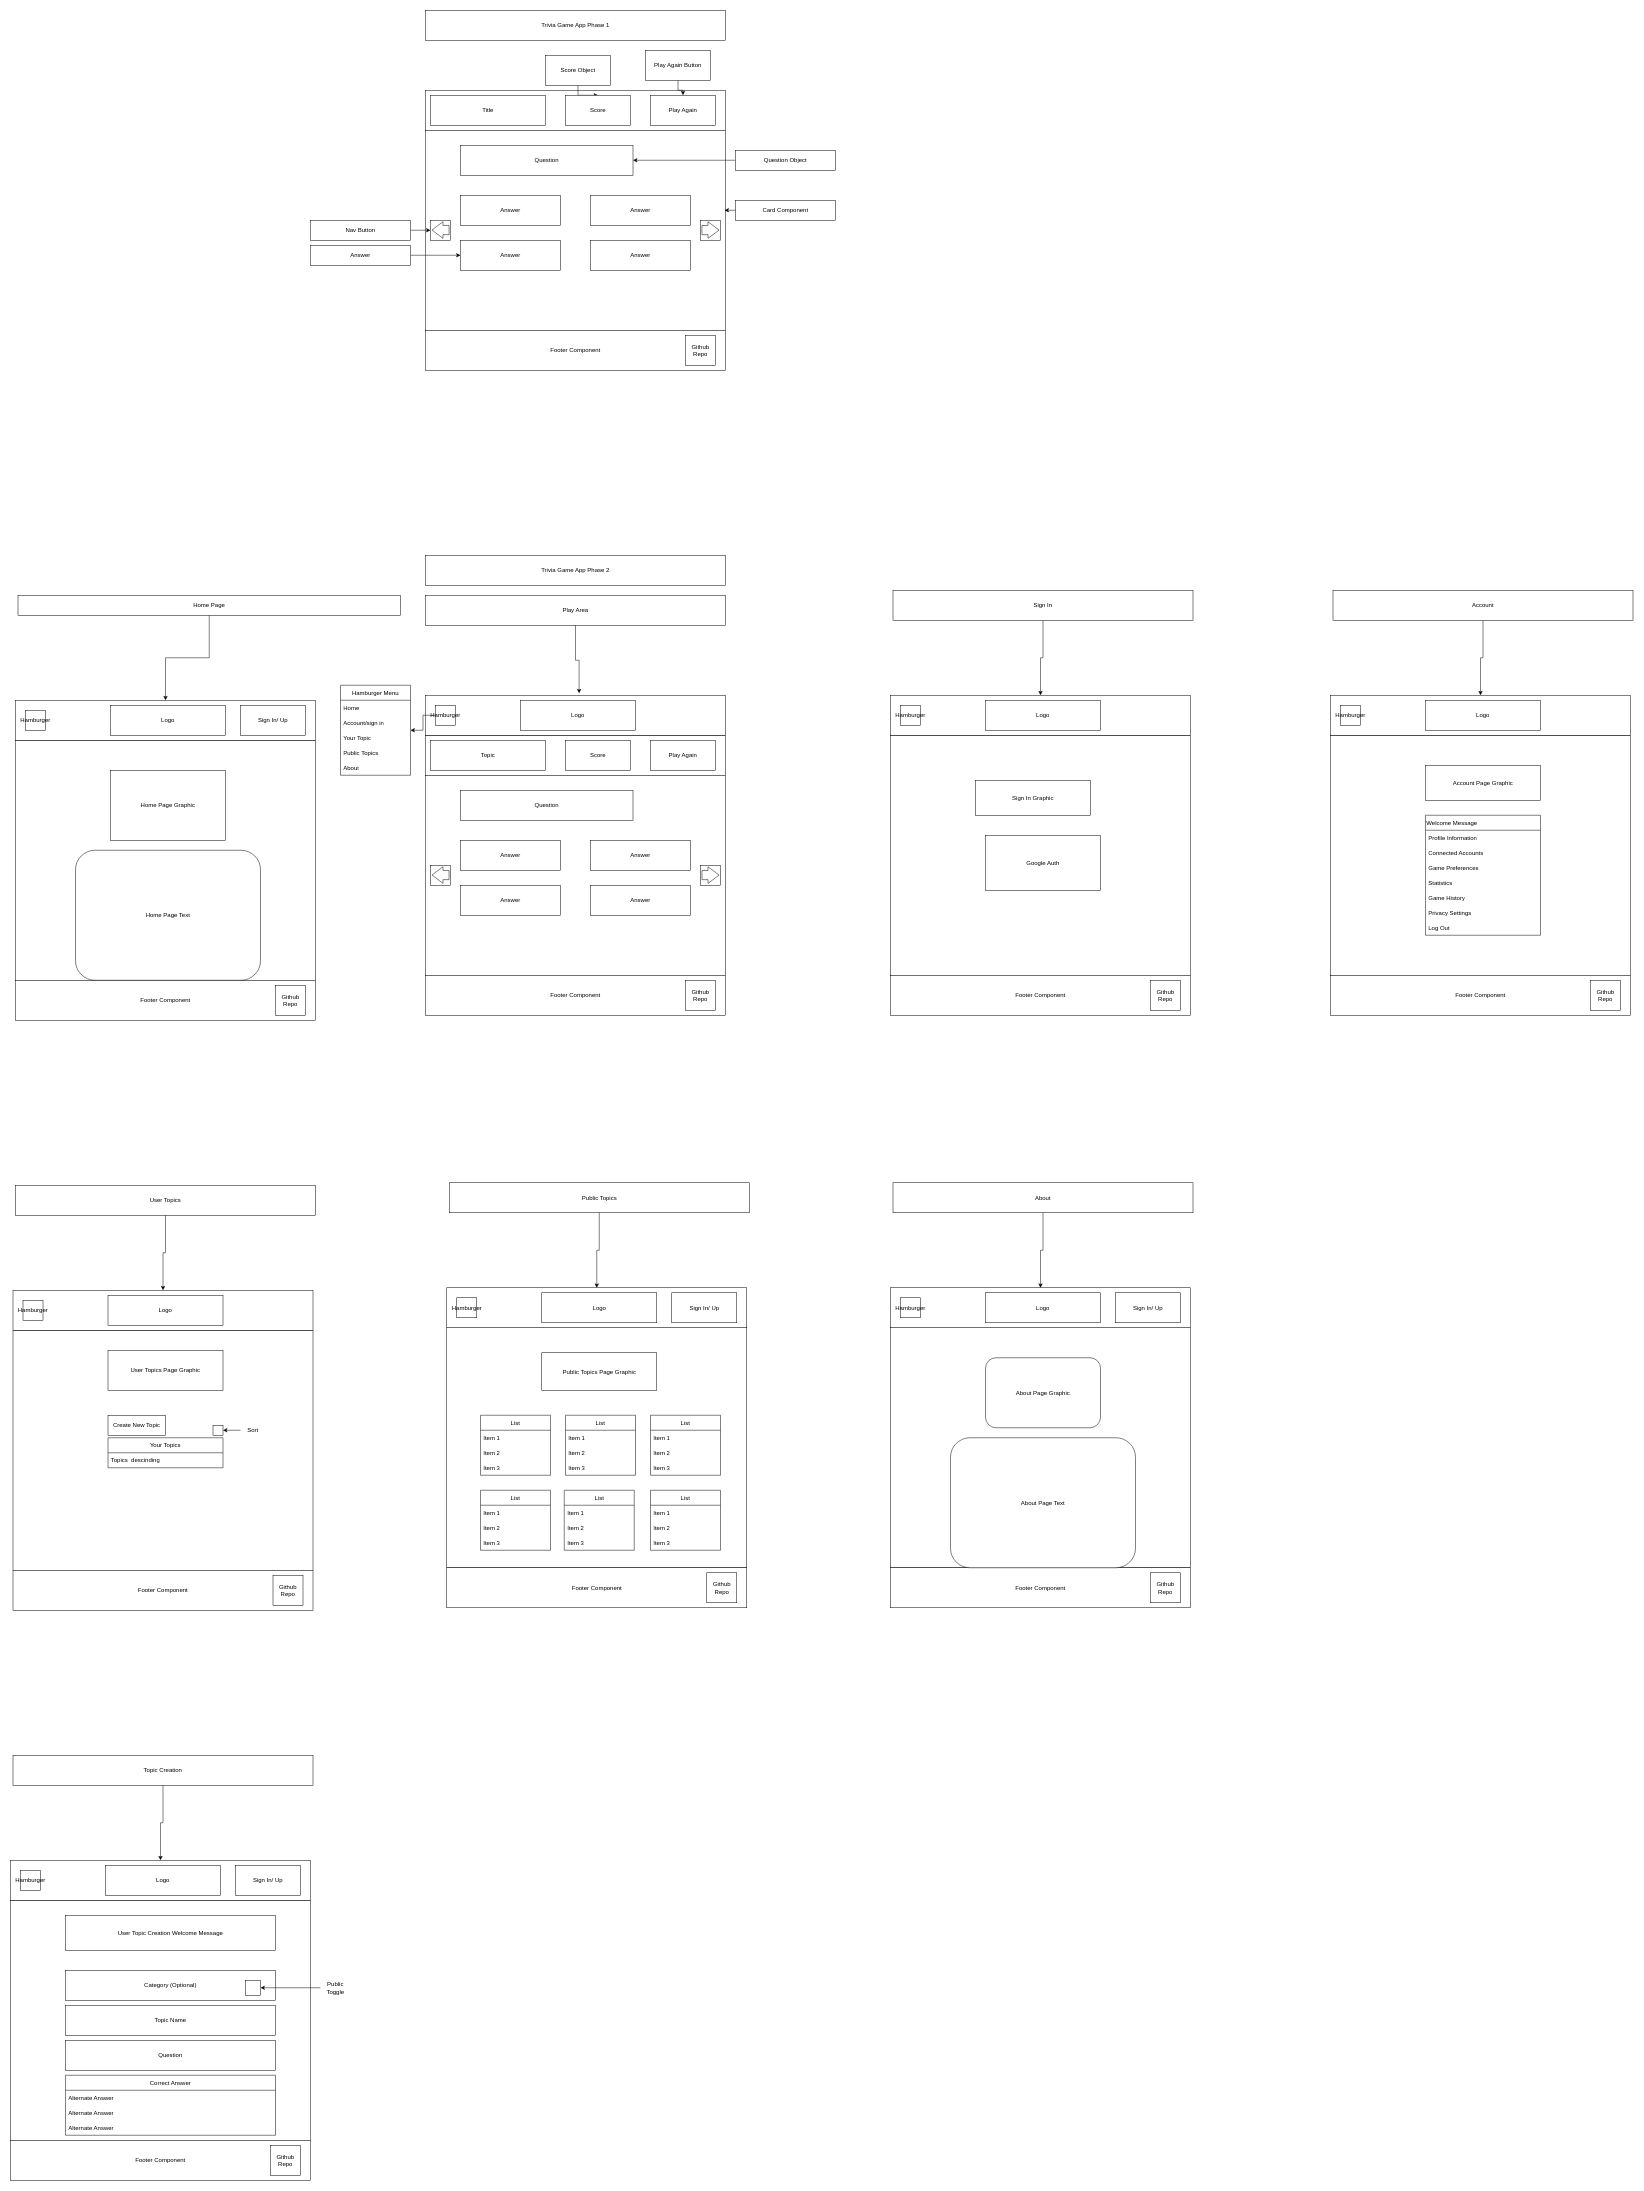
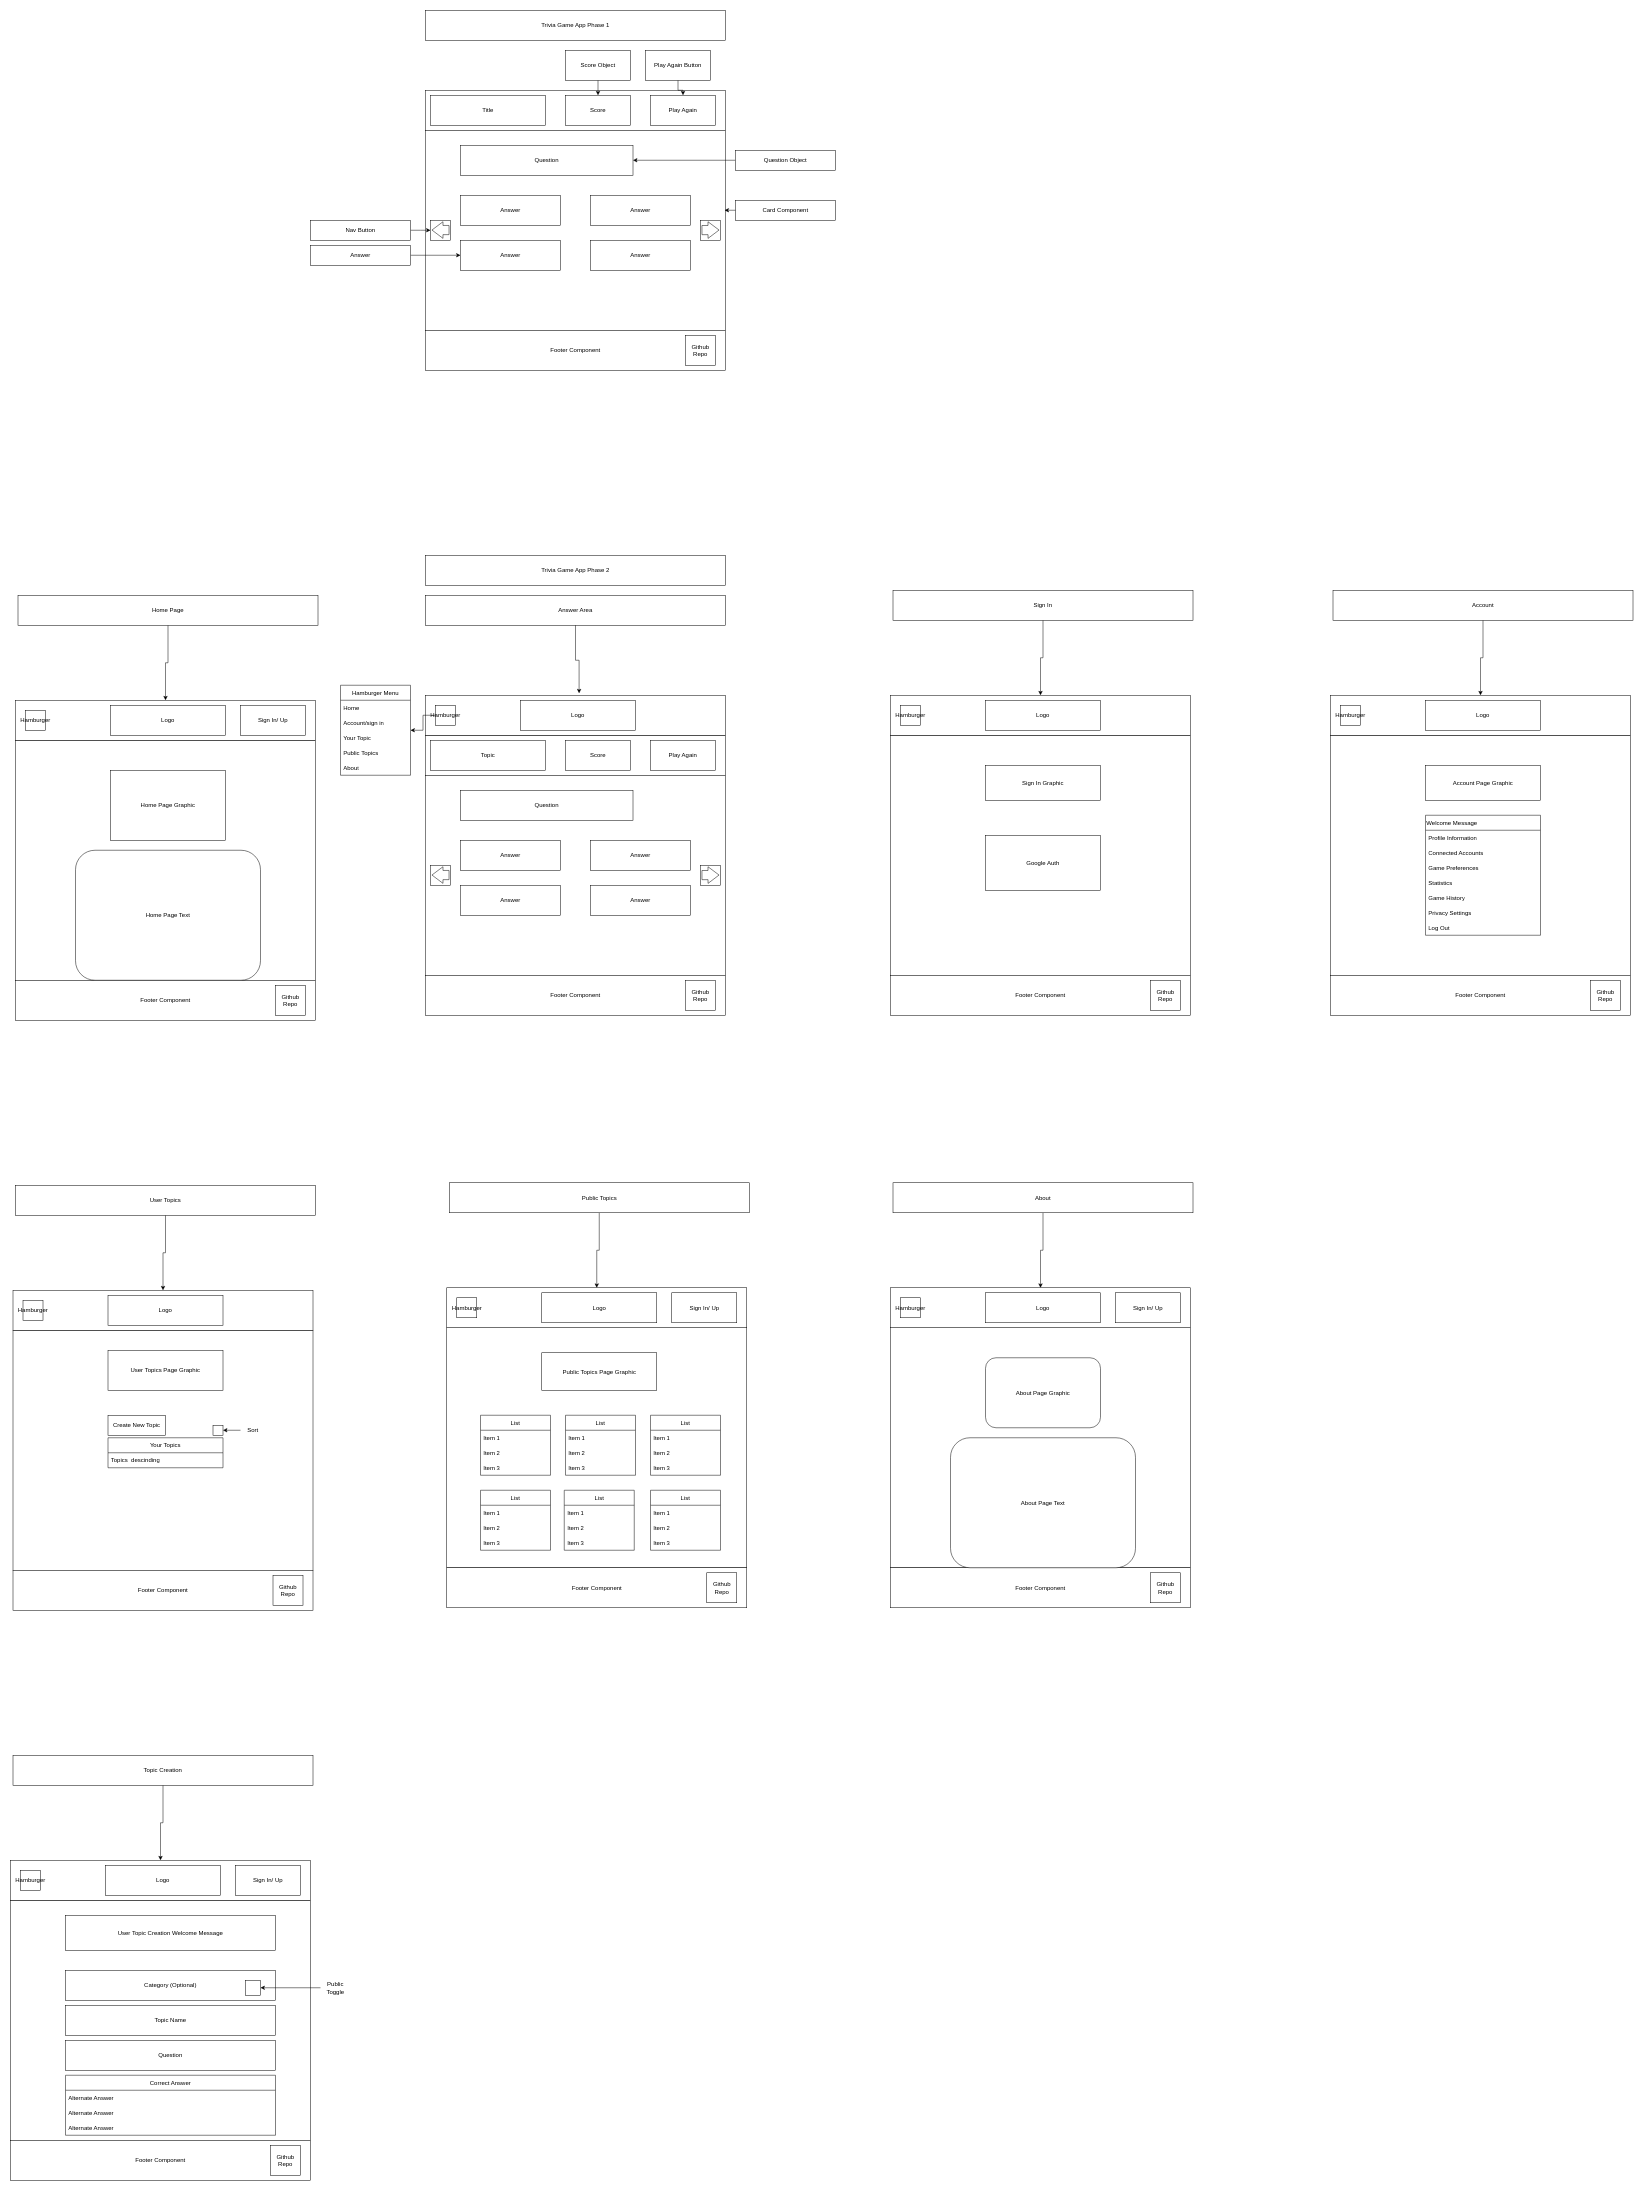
node "Score Object": moved (578, 70) -> (598, 65)
node "Home Page": size 383x20 -> 300x30
node "Play Area": label "Play Area" -> "Answer Area"
node "Sign In Graphic": moved (1033, 798) -> (1043, 783)
